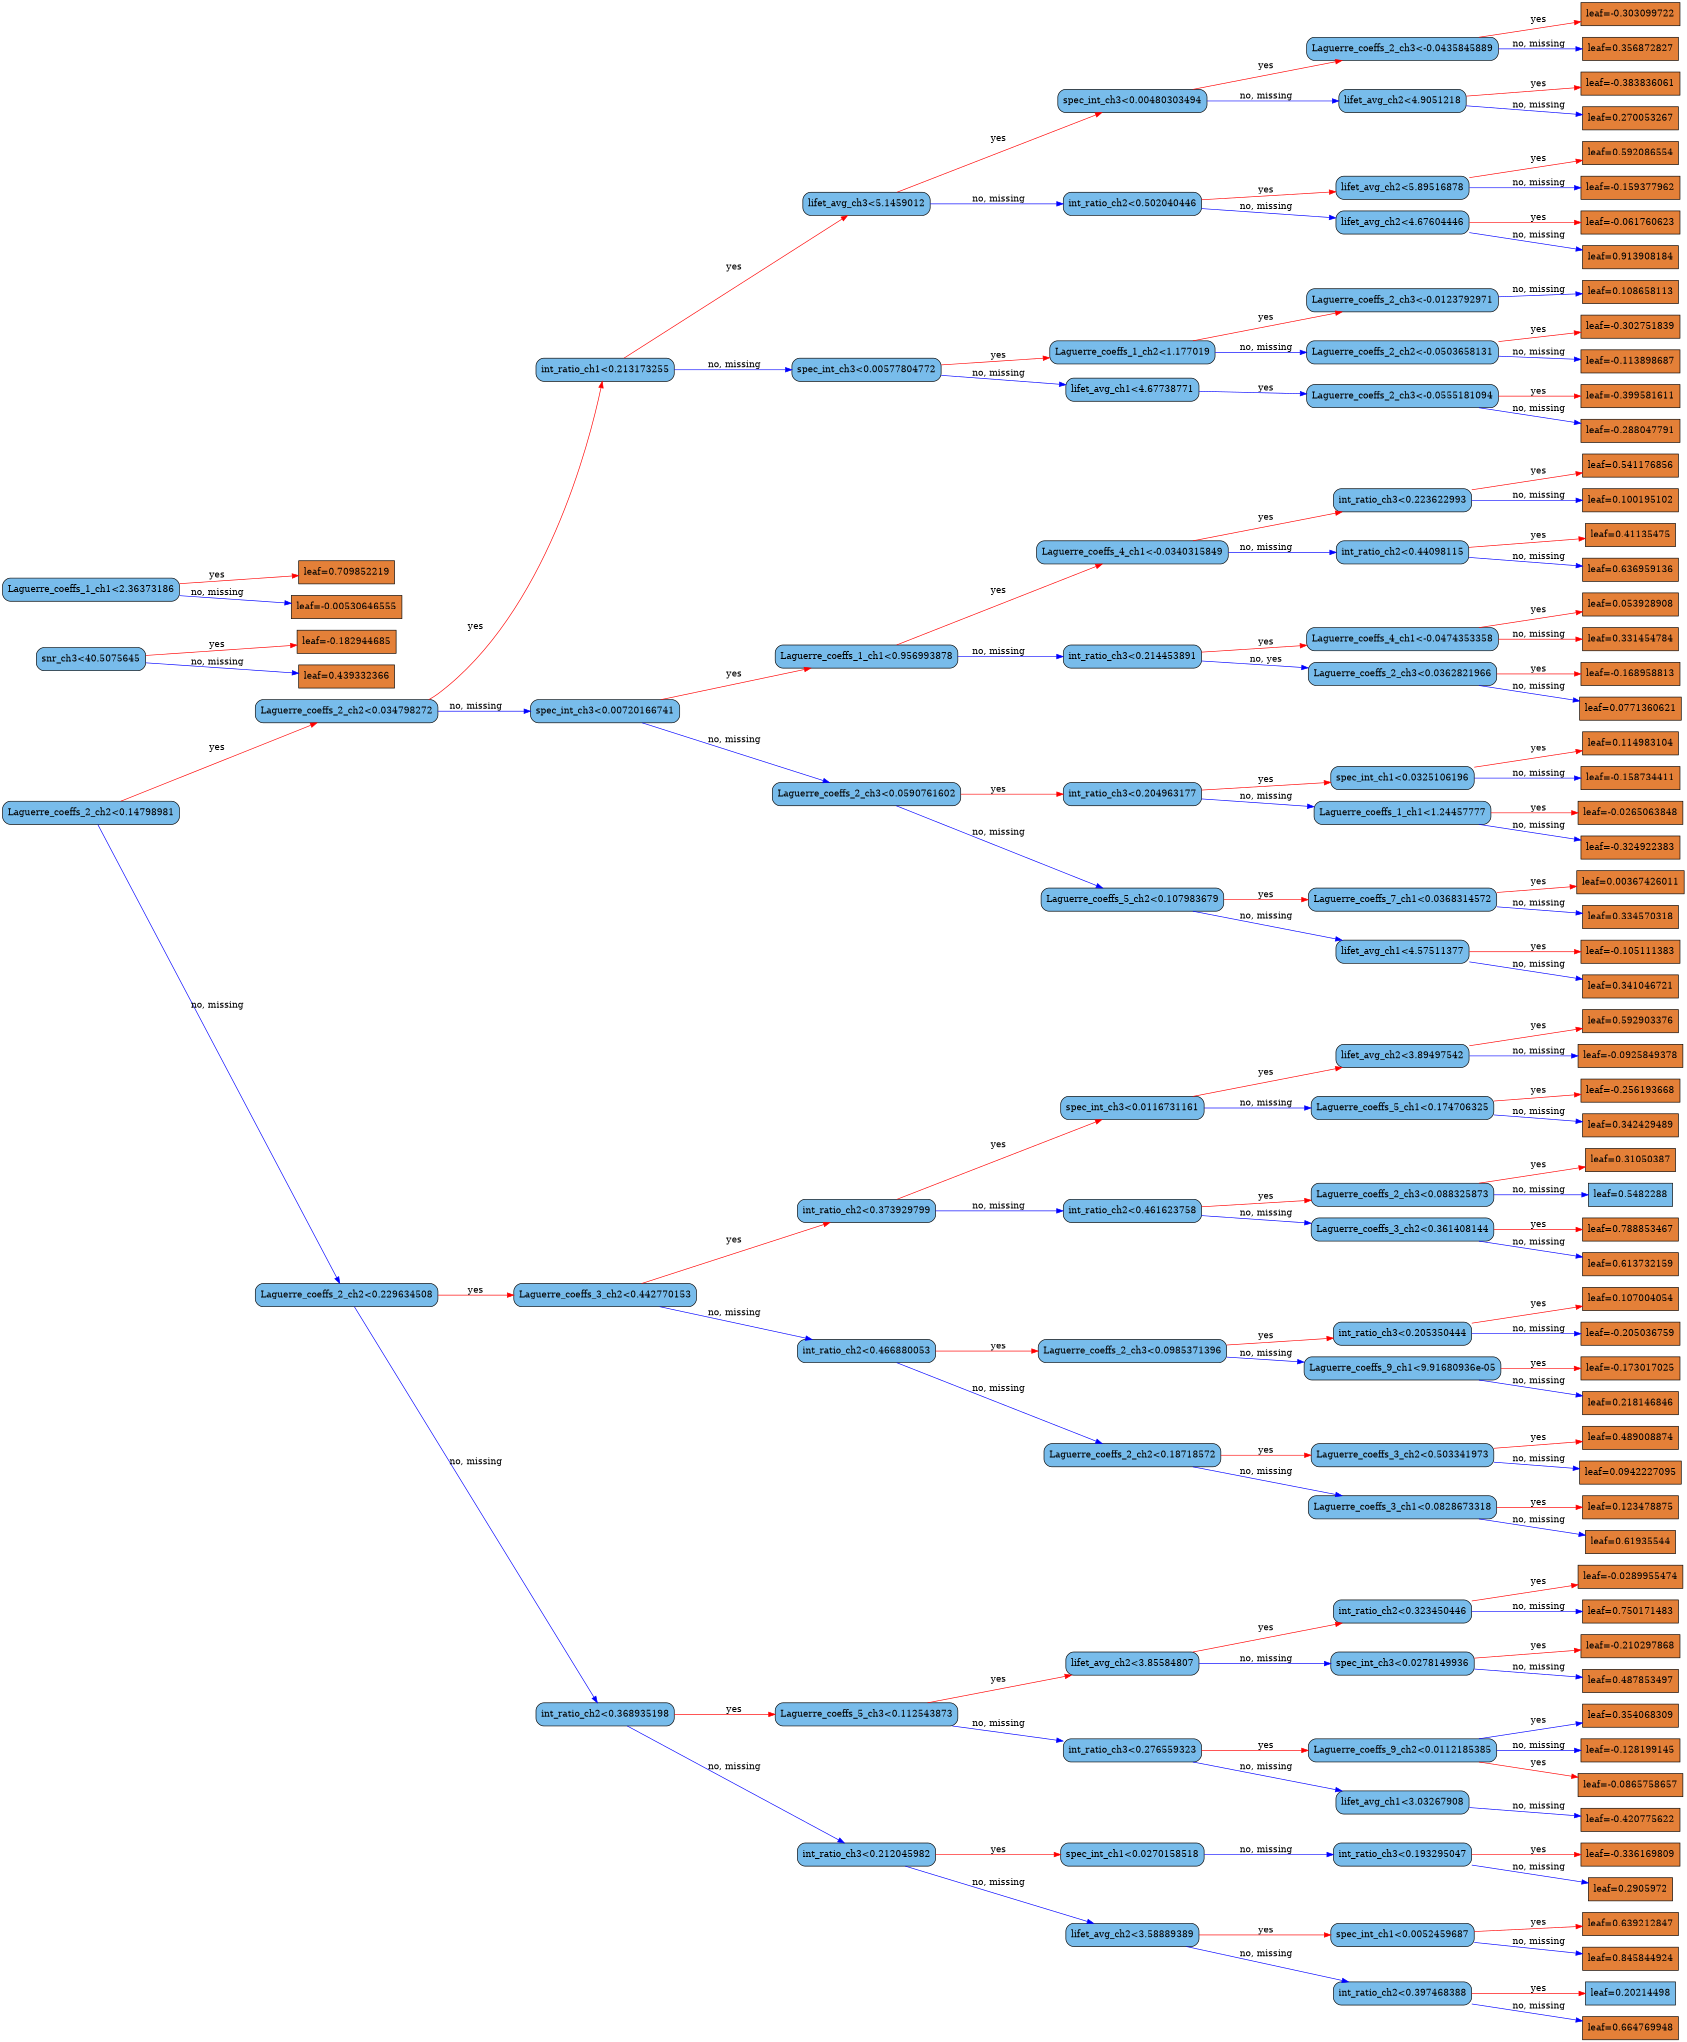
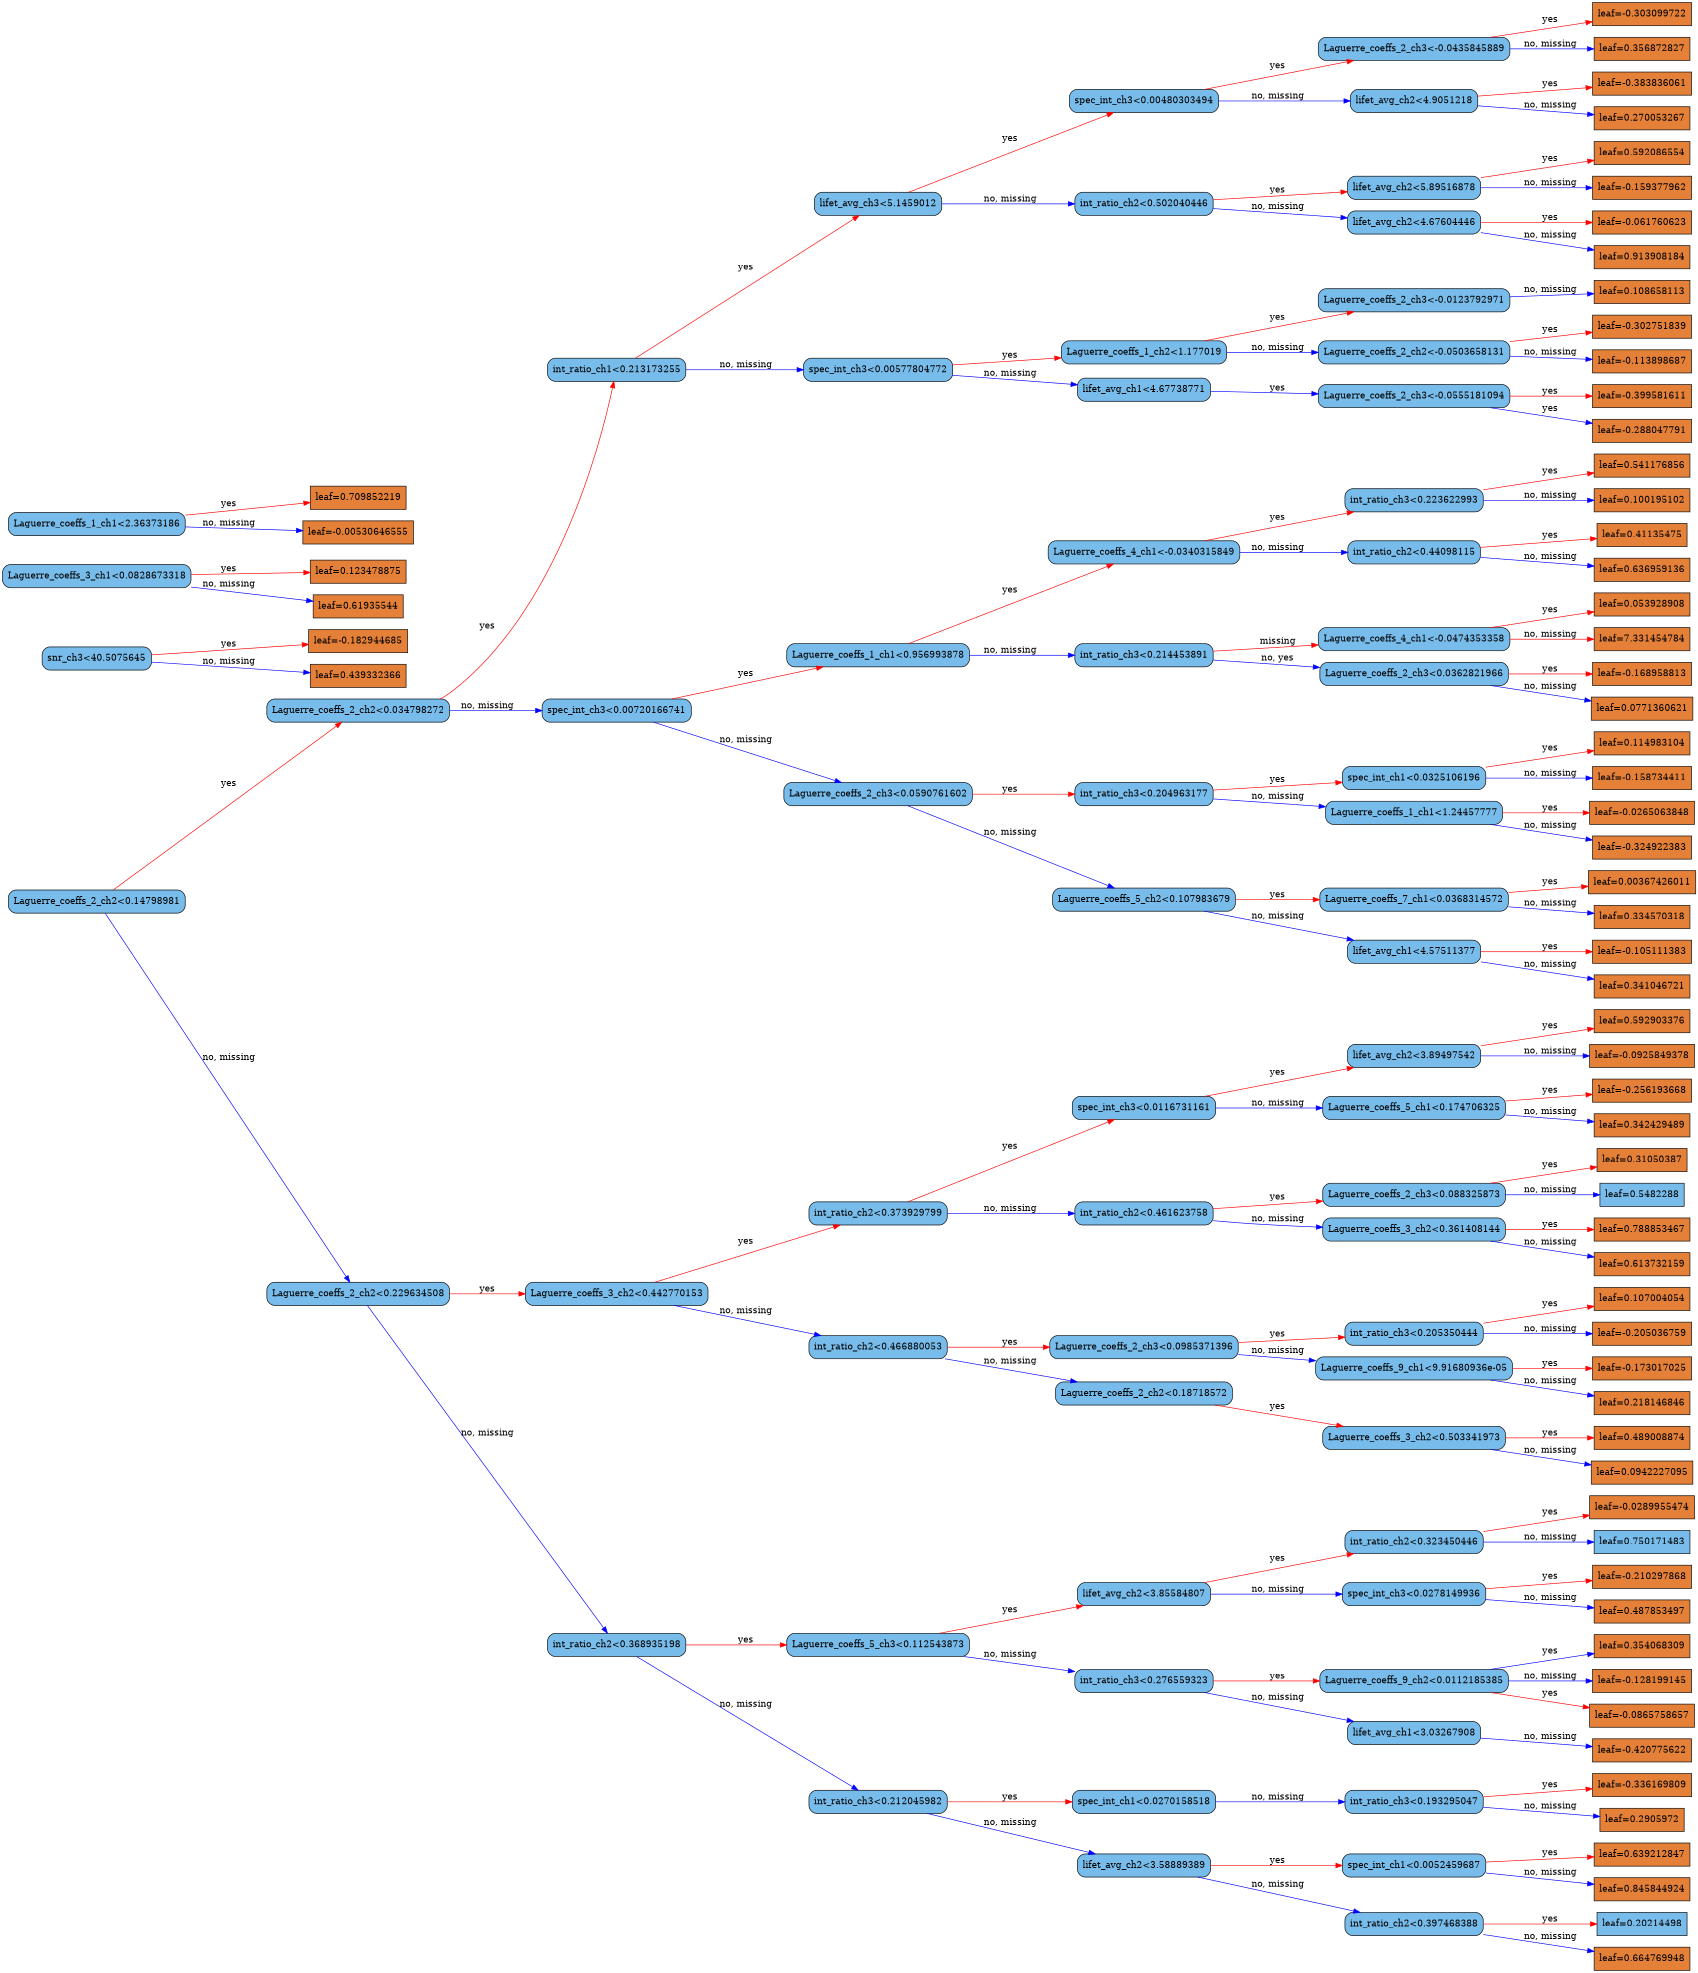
edge "Laguerre_coeffs_2_ch3<-0.0555181094" -> "leaf=-0.288047791": label "no, missing" -> "yes"
node "leaf=0.331454784": label "leaf=0.331454784" -> "leaf=7.331454784"
edge "int_ratio_ch3<0.214453891" -> "Laguerre_coeffs_4_ch1<-0.0474353358": label "yes" -> "missing"
edge "Laguerre_coeffs_2_ch2<0.18718572" -> "Laguerre_coeffs_3_ch1<0.0828673318": removed, label "no, missing"
node "leaf=0.750171483": fillcolor #e48038 -> #78bceb
